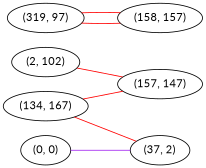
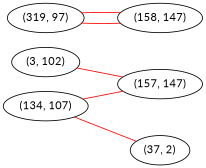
node "(158, 157)": label "(158, 157)" -> "(158, 147)"
node "(2, 102)": label "(2, 102)" -> "(3, 102)"
node "(134, 167)": label "(134, 167)" -> "(134, 107)"
node "(0, 0)": removed
